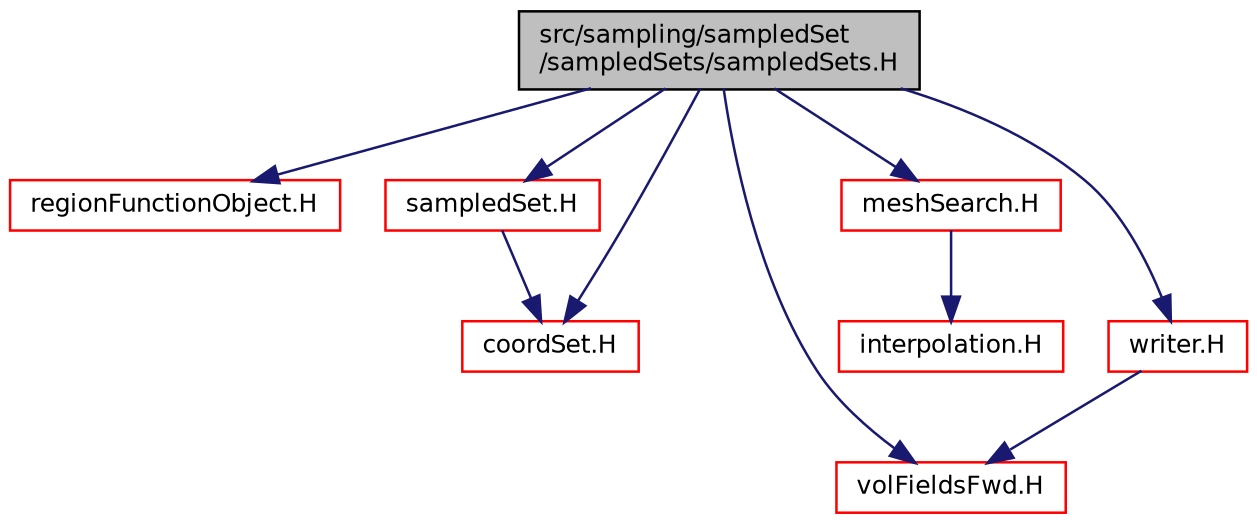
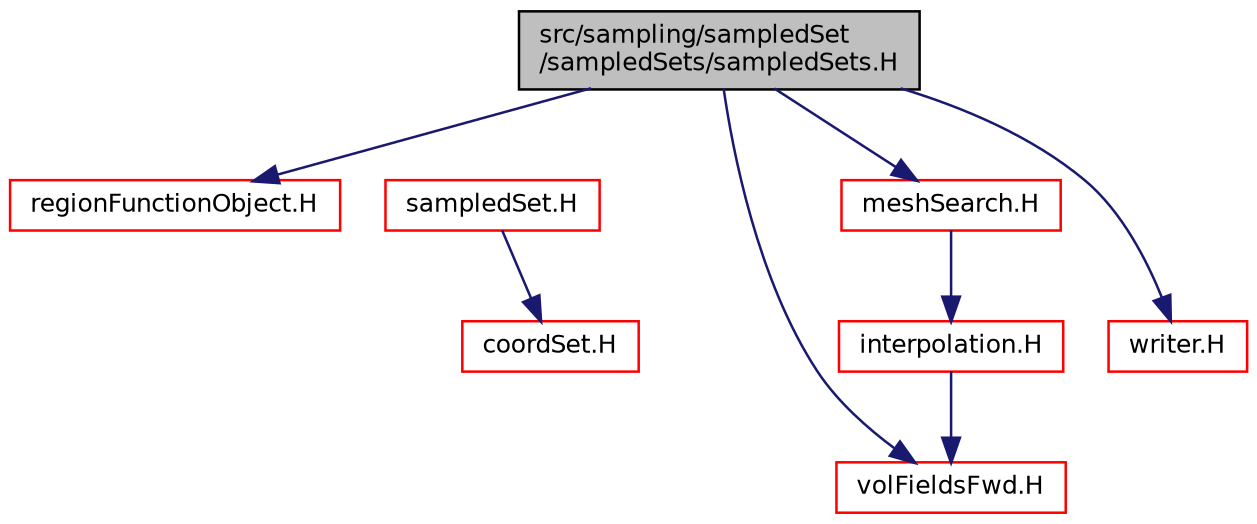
edge "src/sampling/sampledSet /sampledSets/sampledSets.H" -> "sampledSet.H": removed
edge "src/sampling/sampledSet /sampledSets/sampledSets.H" -> "coordSet.H": removed
edge "writer.H" -> "volFieldsFwd.H": now "interpolation.H" -> "volFieldsFwd.H"
